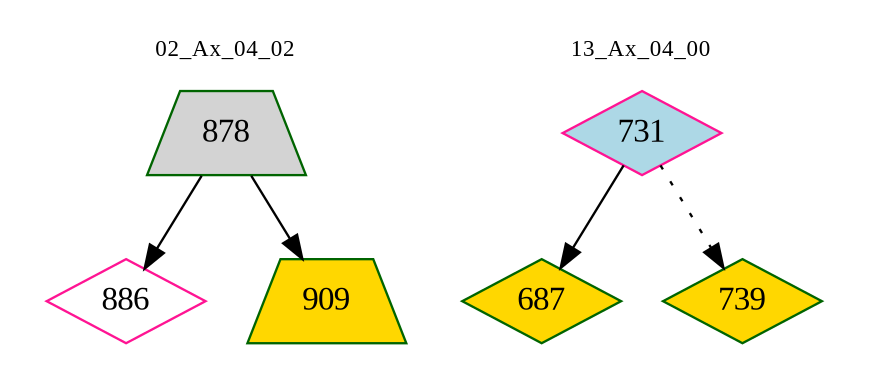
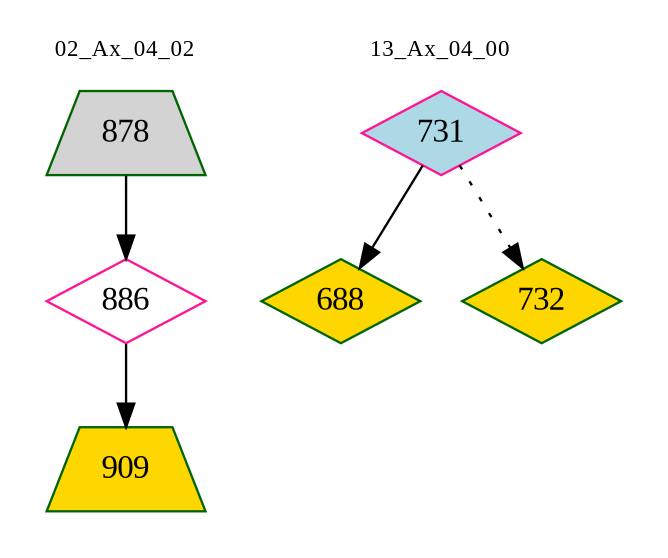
edge "878" -> "909": now "886" -> "909"
node "687": label "687" -> "688"
node "739": label "739" -> "732"
